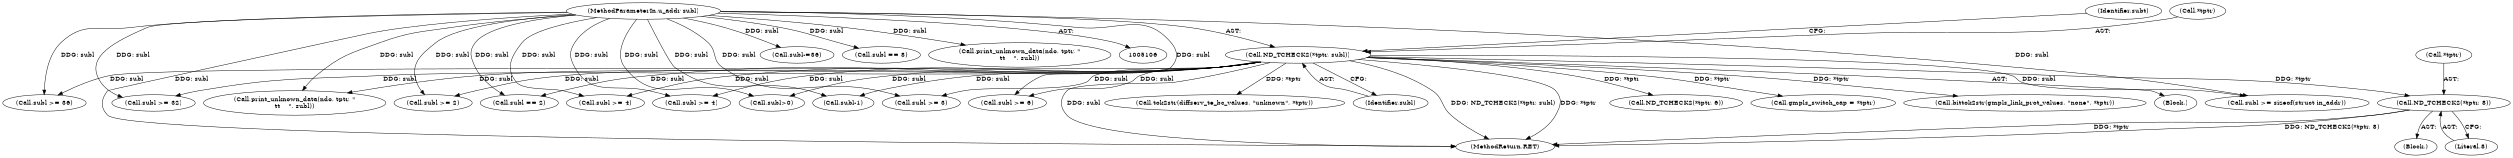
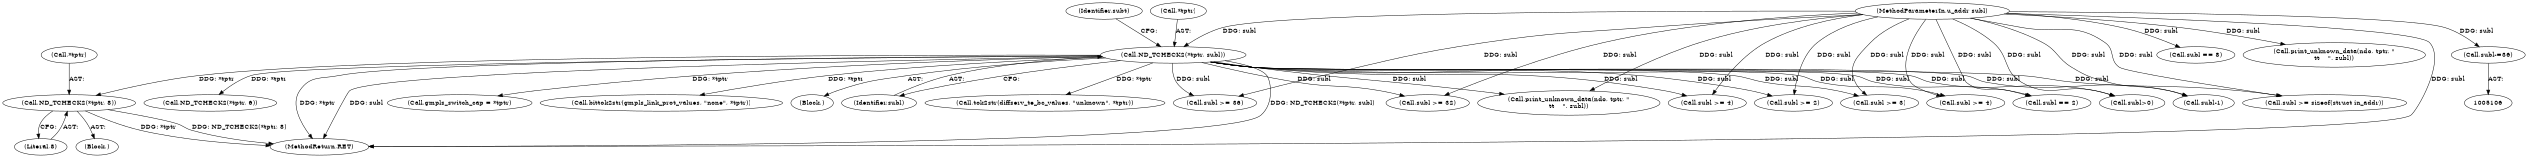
edge "(MethodParameterIn,u_addr subl)" -> "1005106": now "(Call,subl-=36)" -> "1005106"
edge "(MethodParameterIn,u_addr subl)" -> "(Call,ND_TCHECK2(*tptr, subl))": label "AST: " -> "DDG: subl"
node "(Call,subl >= 6)": removed
